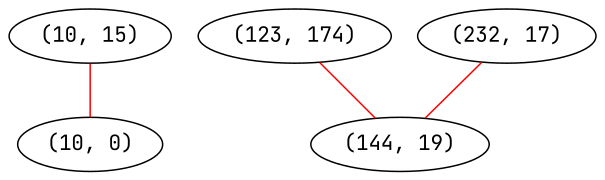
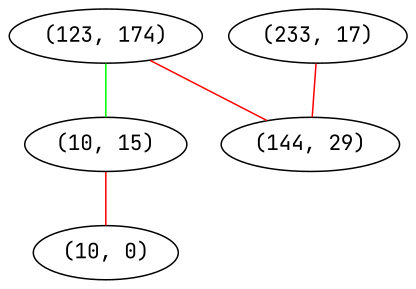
node "(232, 17)": label "(232, 17)" -> "(233, 17)"
edge "(123, 174)" -- "(10, 15)": added
node "(144, 19)": label "(144, 19)" -> "(144, 29)"
